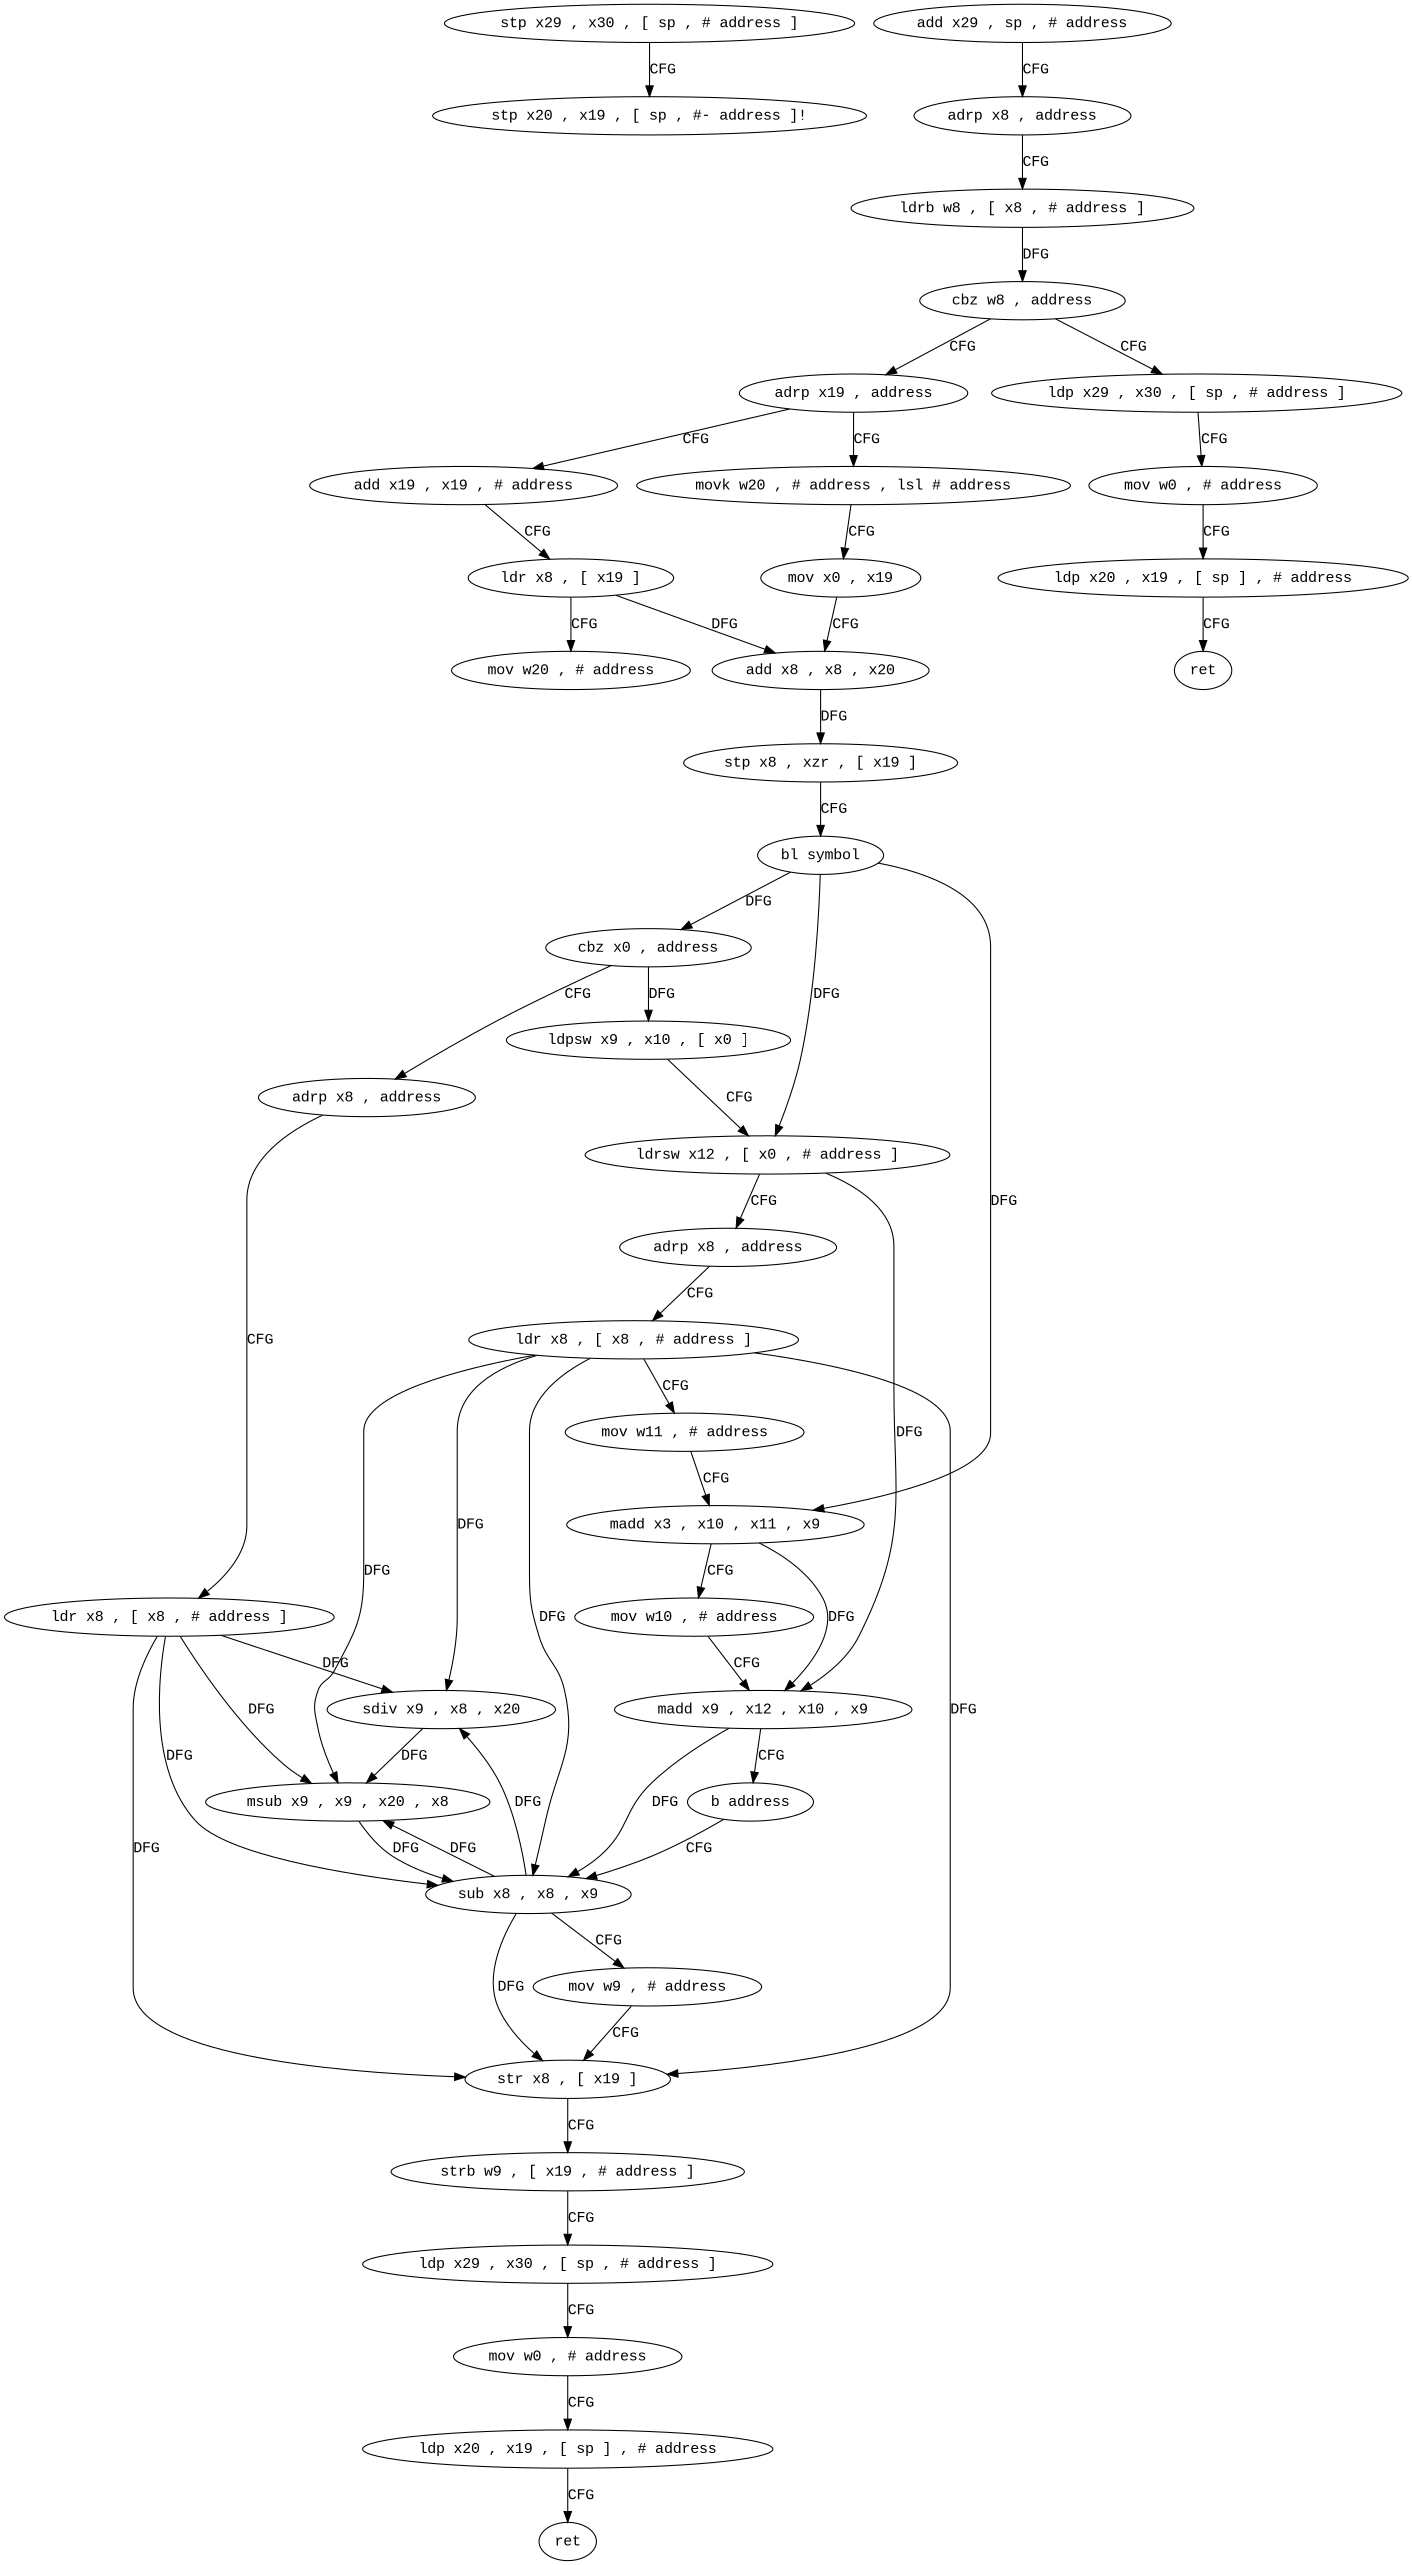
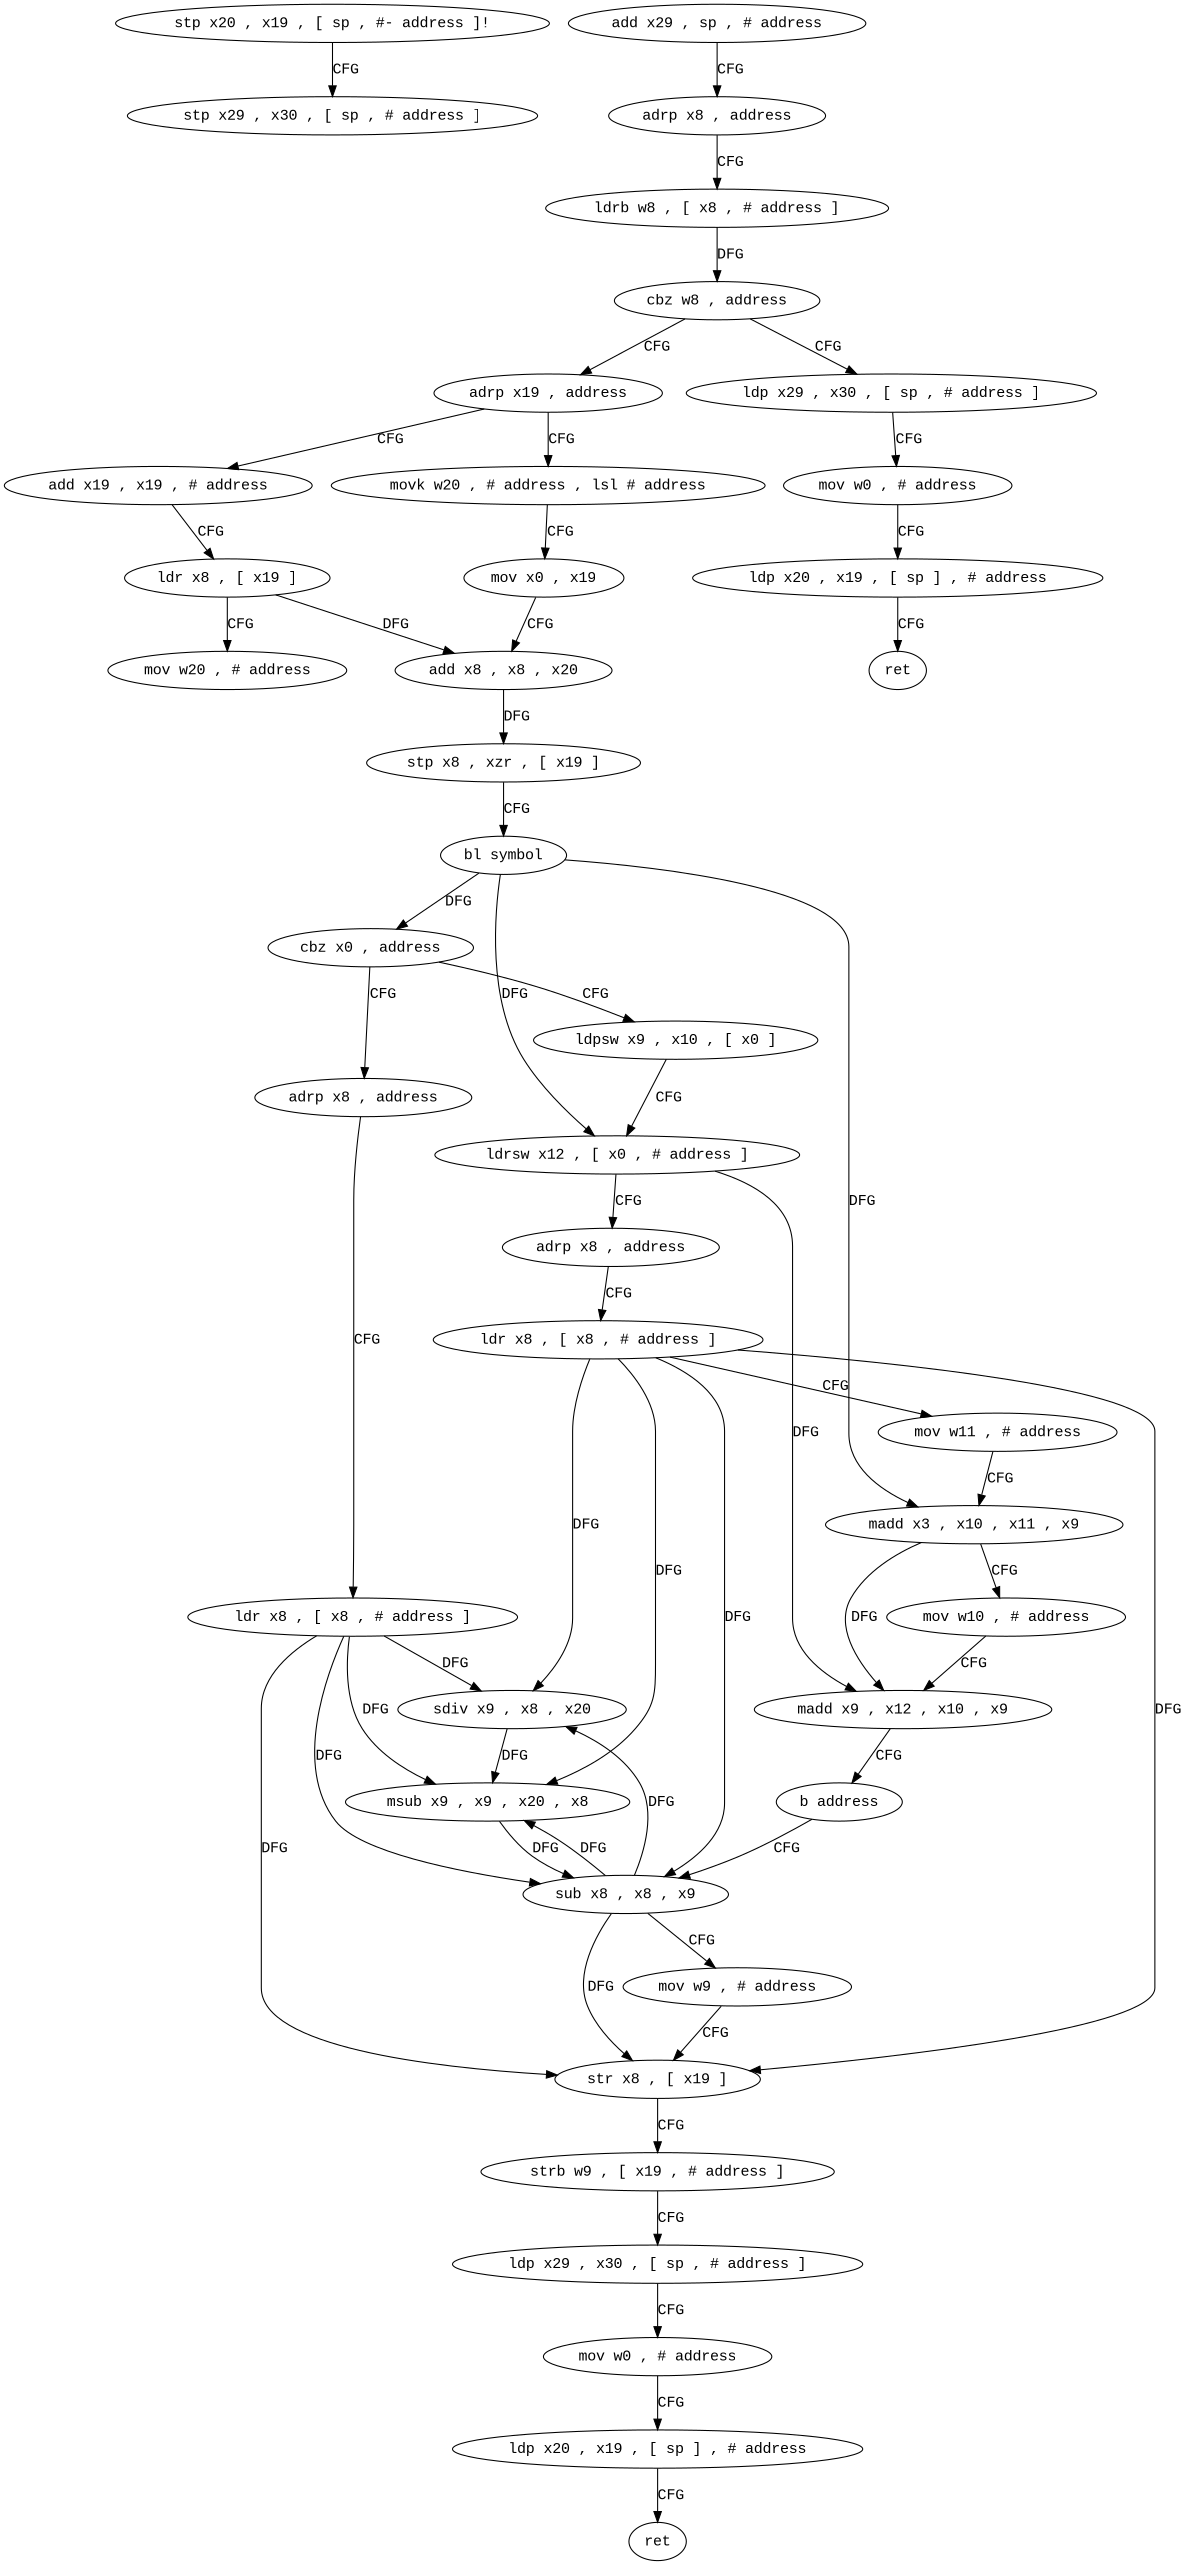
edge "stp x29 , x30 , [ sp , # address ]" -> "stp x20 , x19 , [ sp , #- address ]!": reversed
edge "cbz x0 , address" -> "ldpsw x9 , x10 , [ x0 ]": label "DFG" -> "CFG"
edge "madd x9 , x12 , x10 , x9" -> "sub x8 , x8 , x9": removed, label "DFG"
